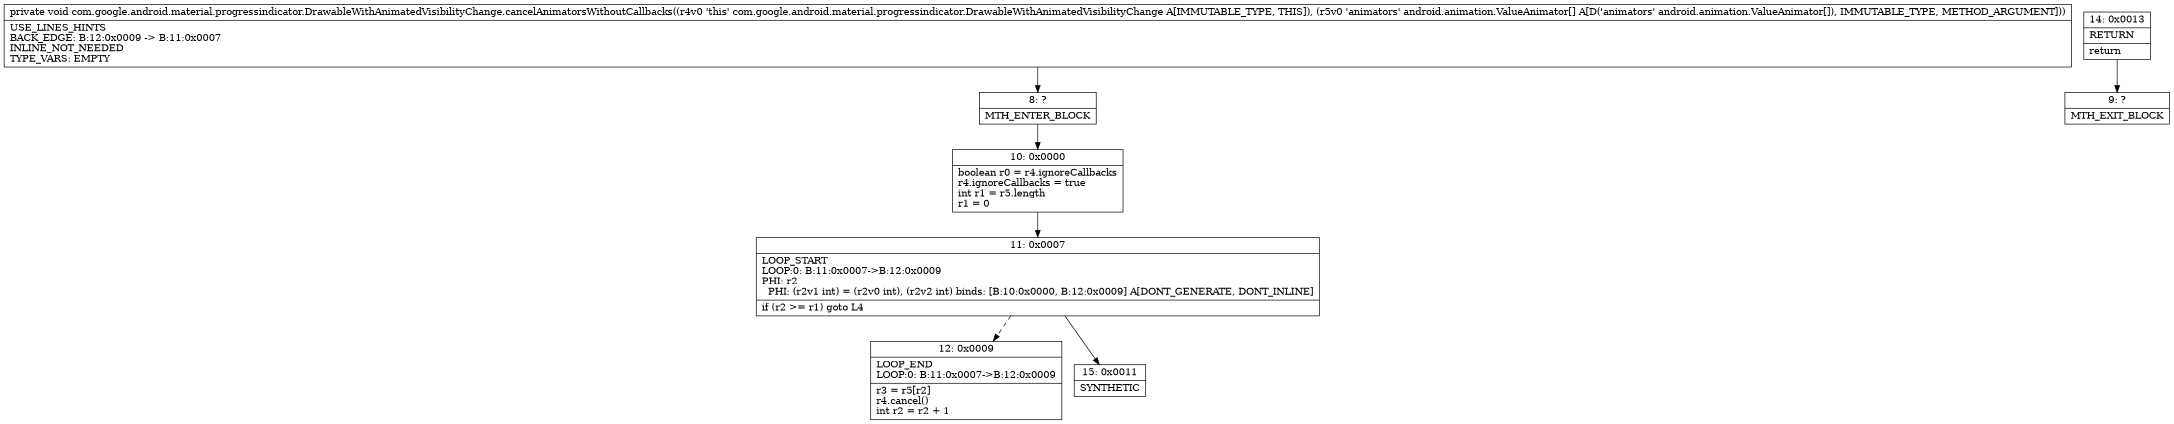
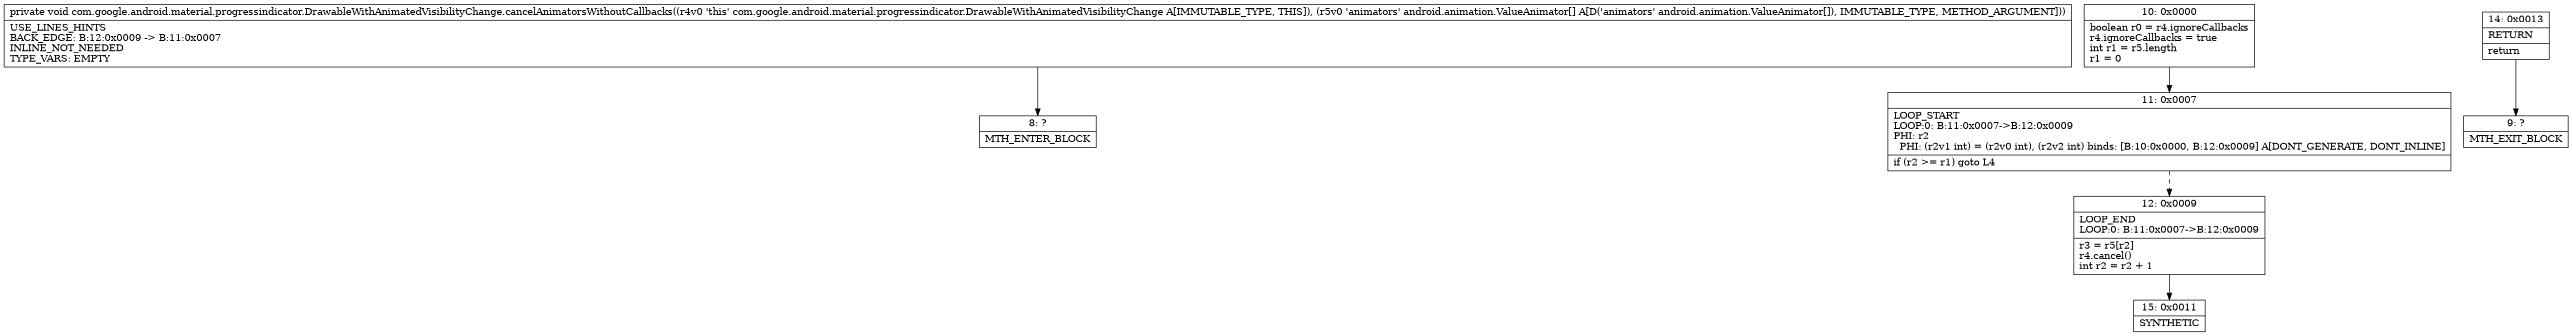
edge "8: ?" -> "10: 0x0000": removed
edge "11: 0x0007" -> "15: 0x0011": now "12: 0x0009" -> "15: 0x0011"
